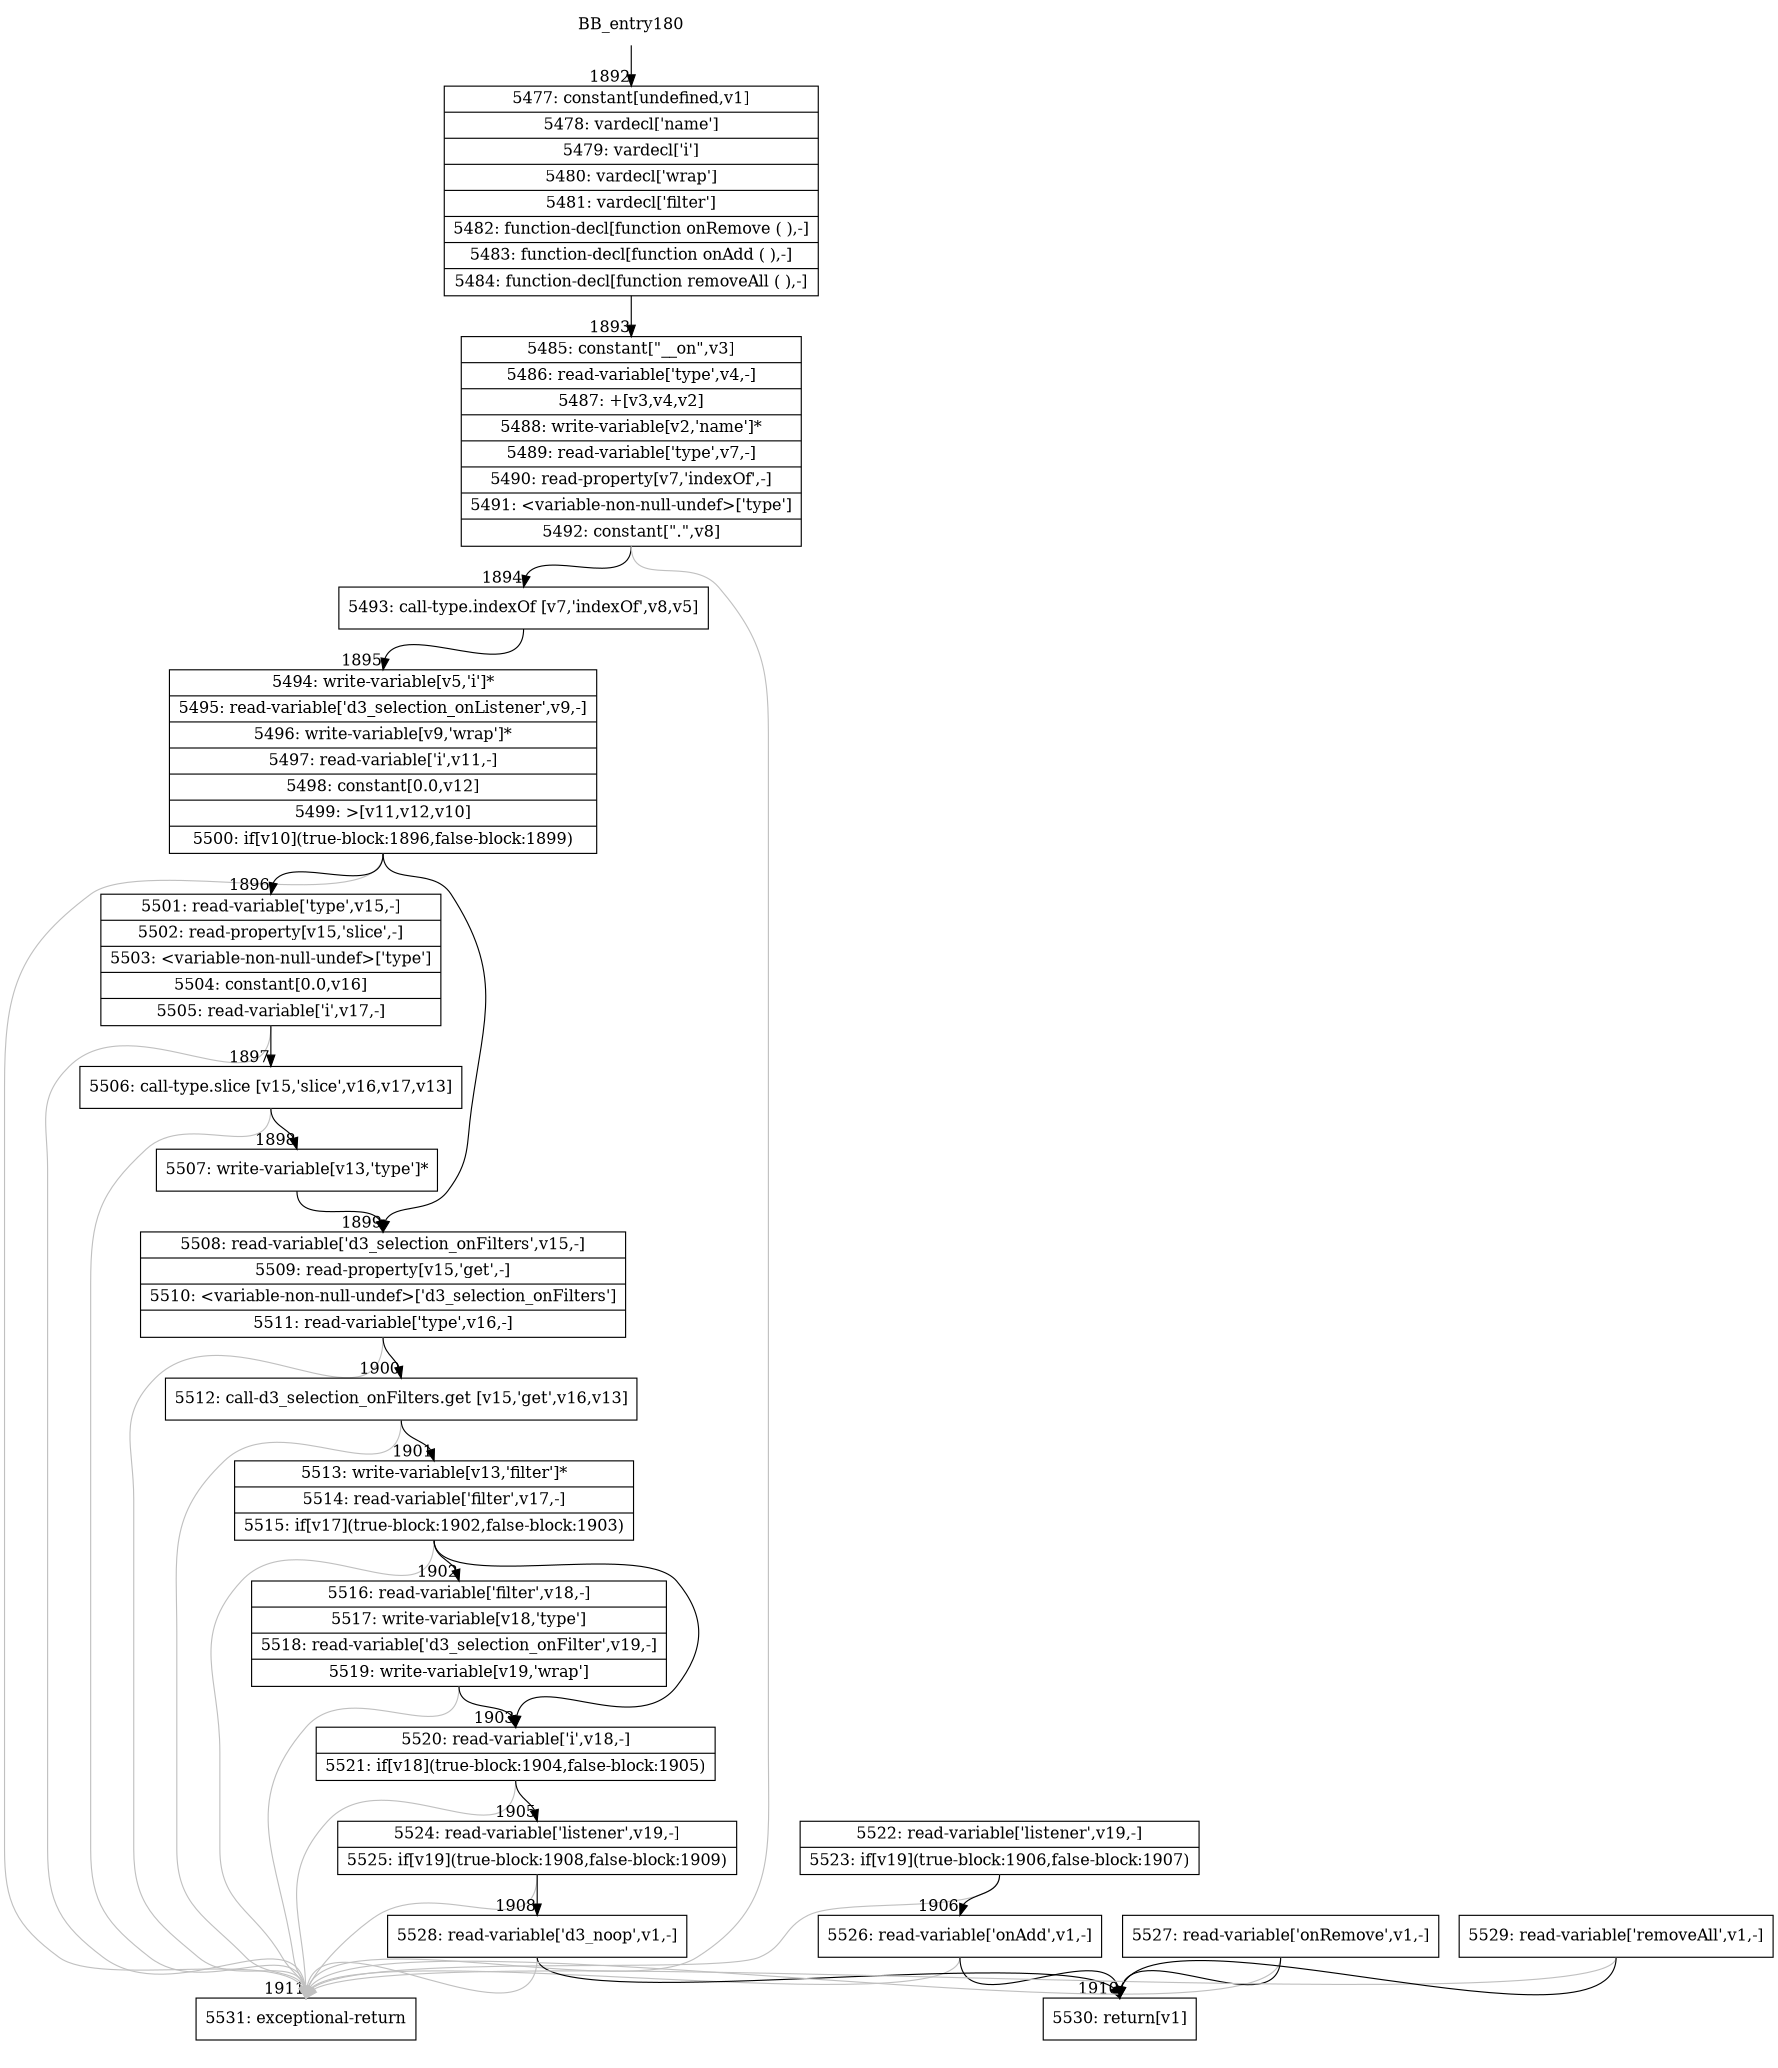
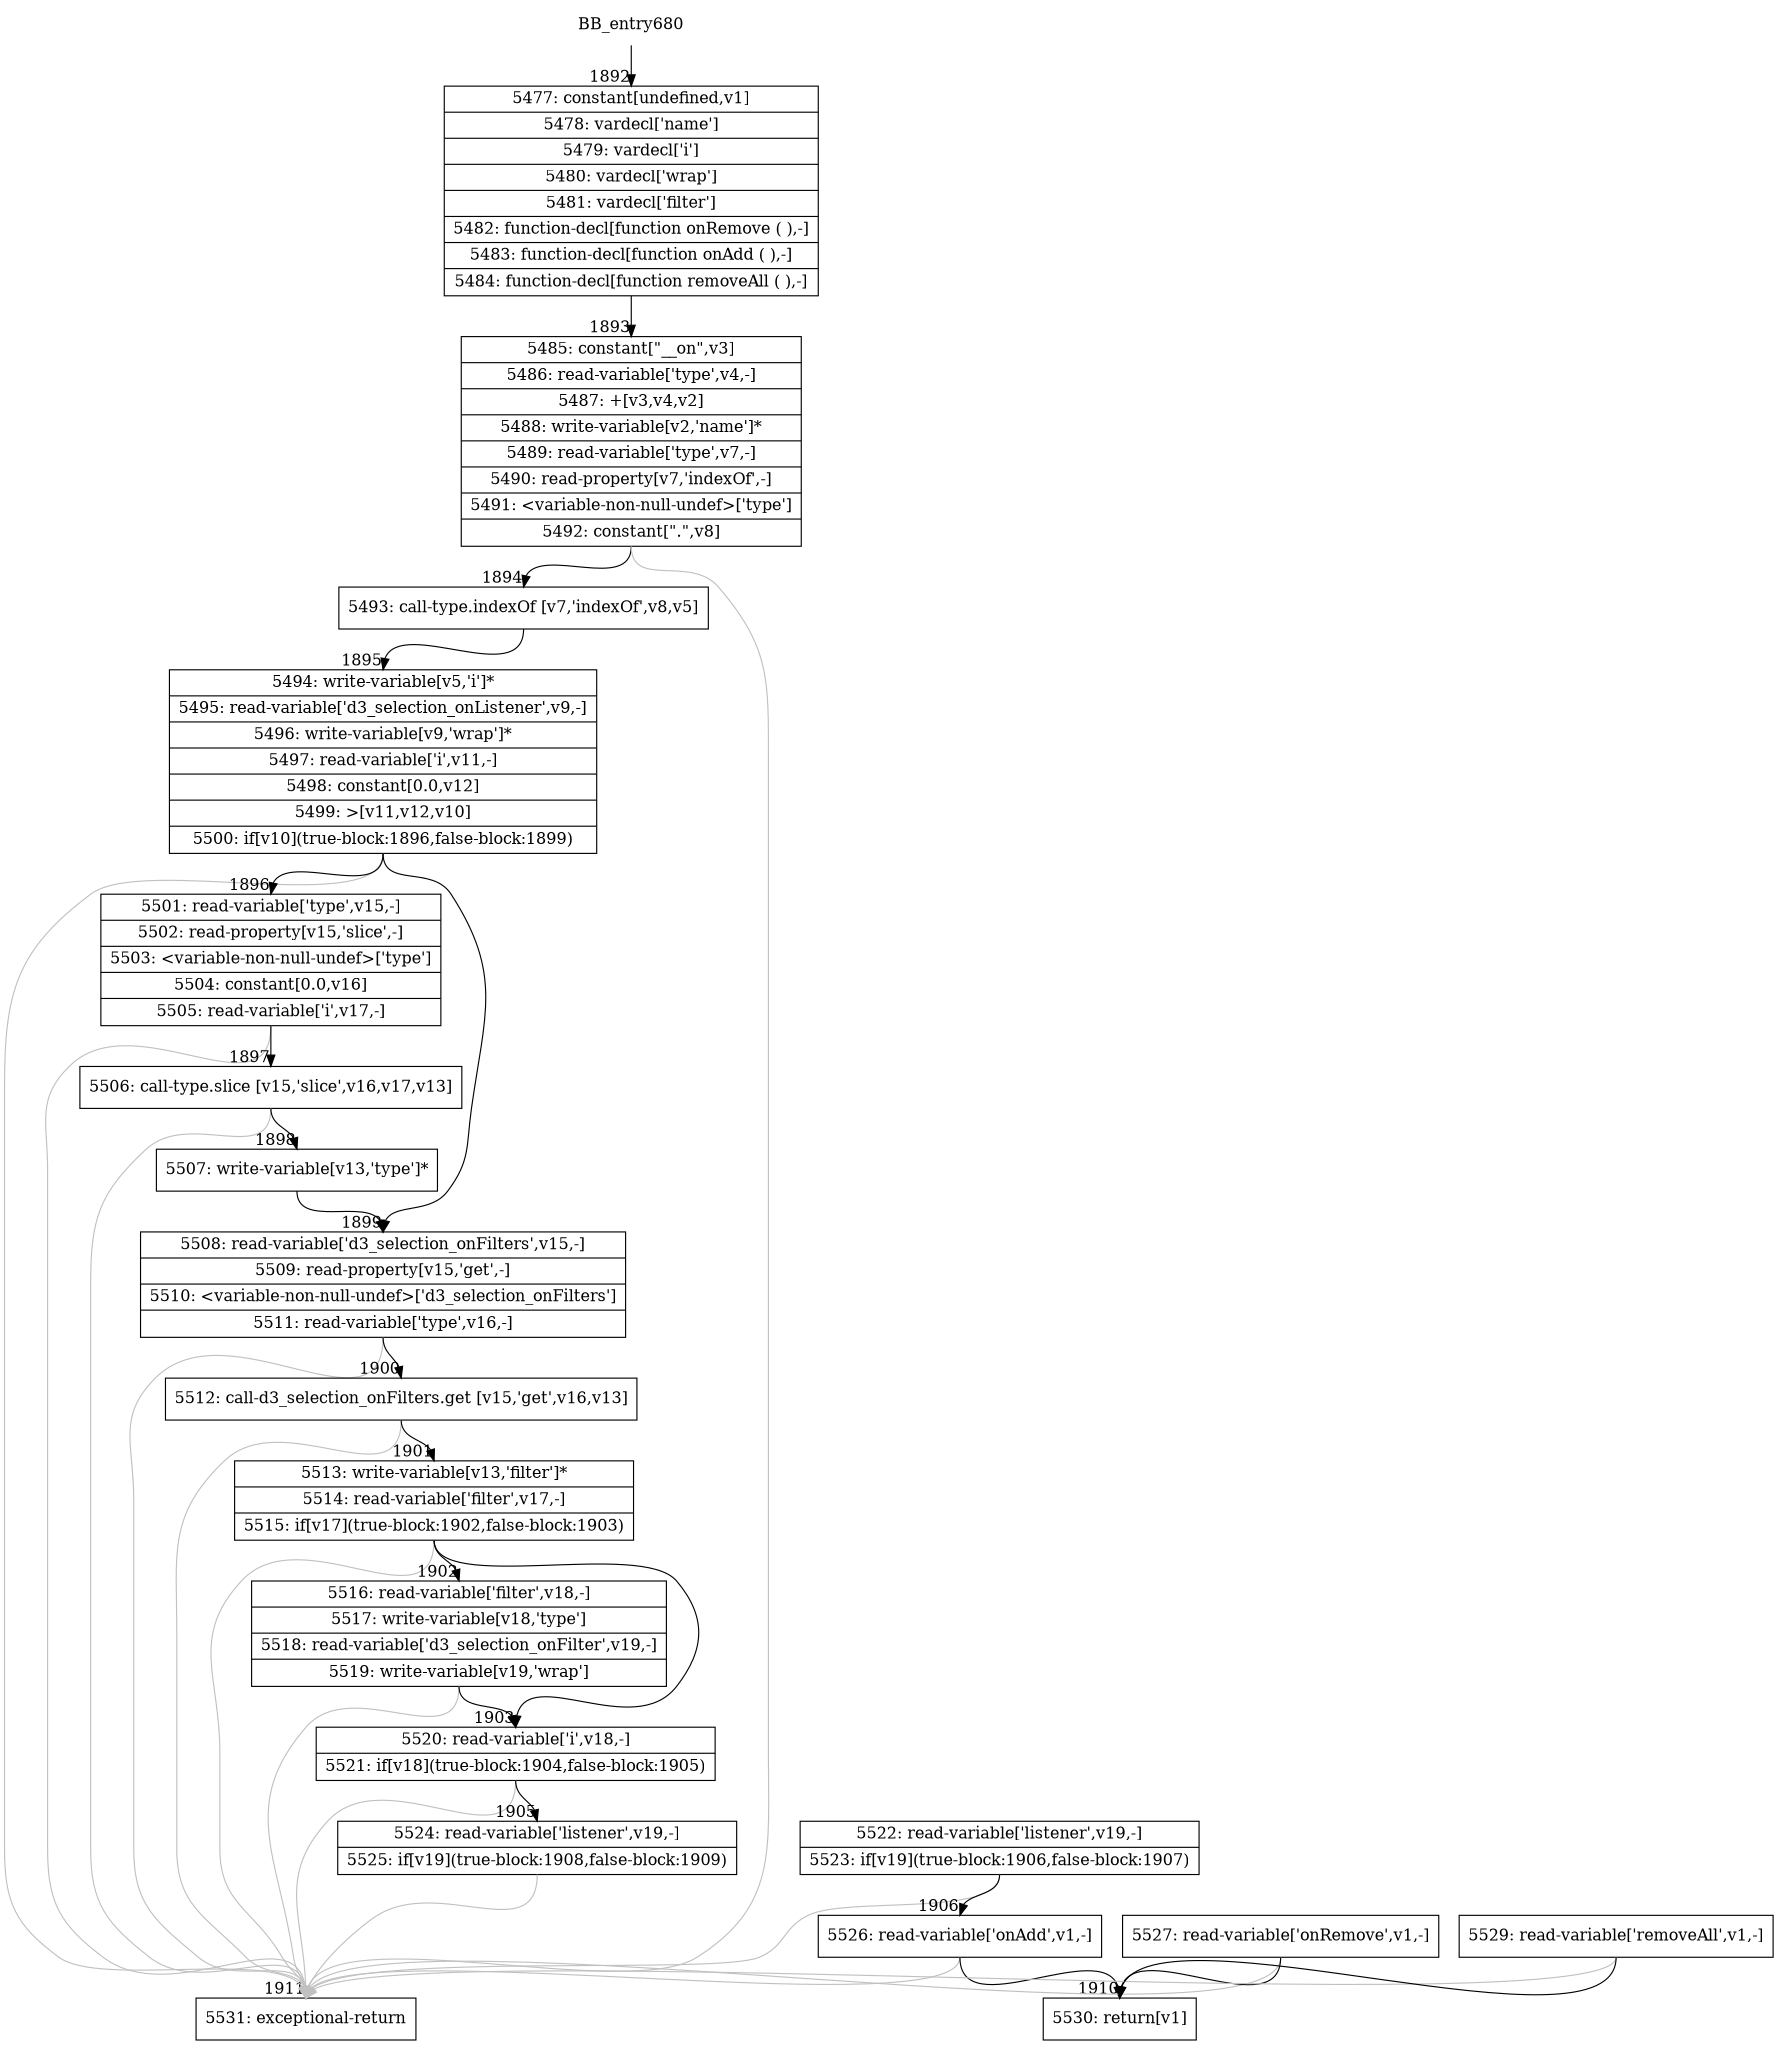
node "BB_entry180": label "BB_entry180" -> "BB_entry680"
node "5528: read-variable['d3_noop',v1,-]": removed
